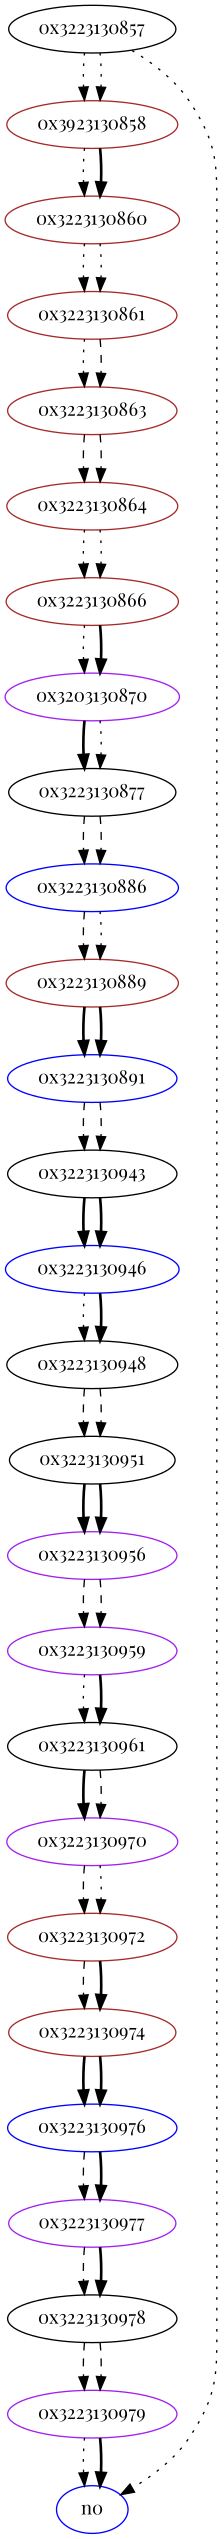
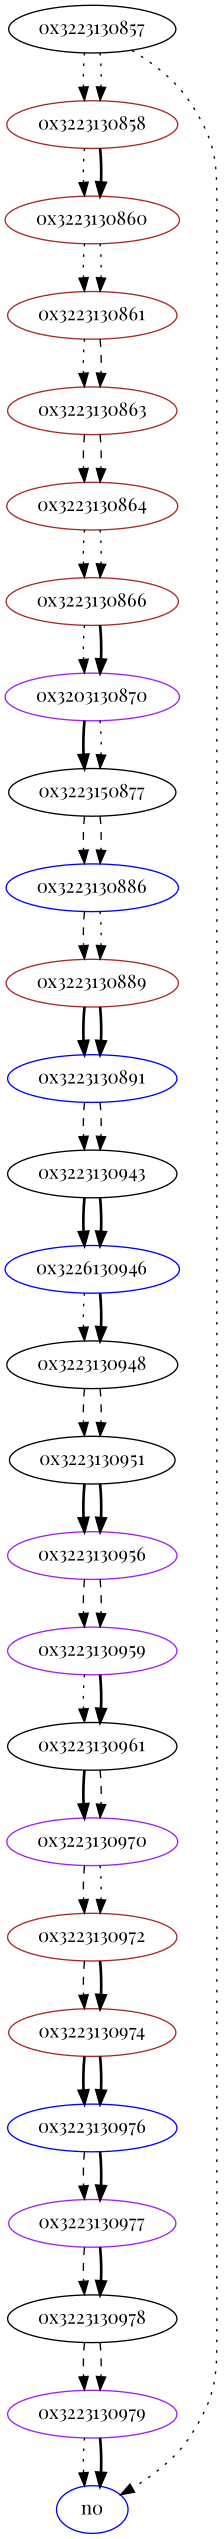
node "0x3923130858": label "0x3923130858" -> "0x3223130858"
node "0x3223130877": label "0x3223130877" -> "0x3223150877"
node "0x3223130946": label "0x3223130946" -> "0x3226130946"
